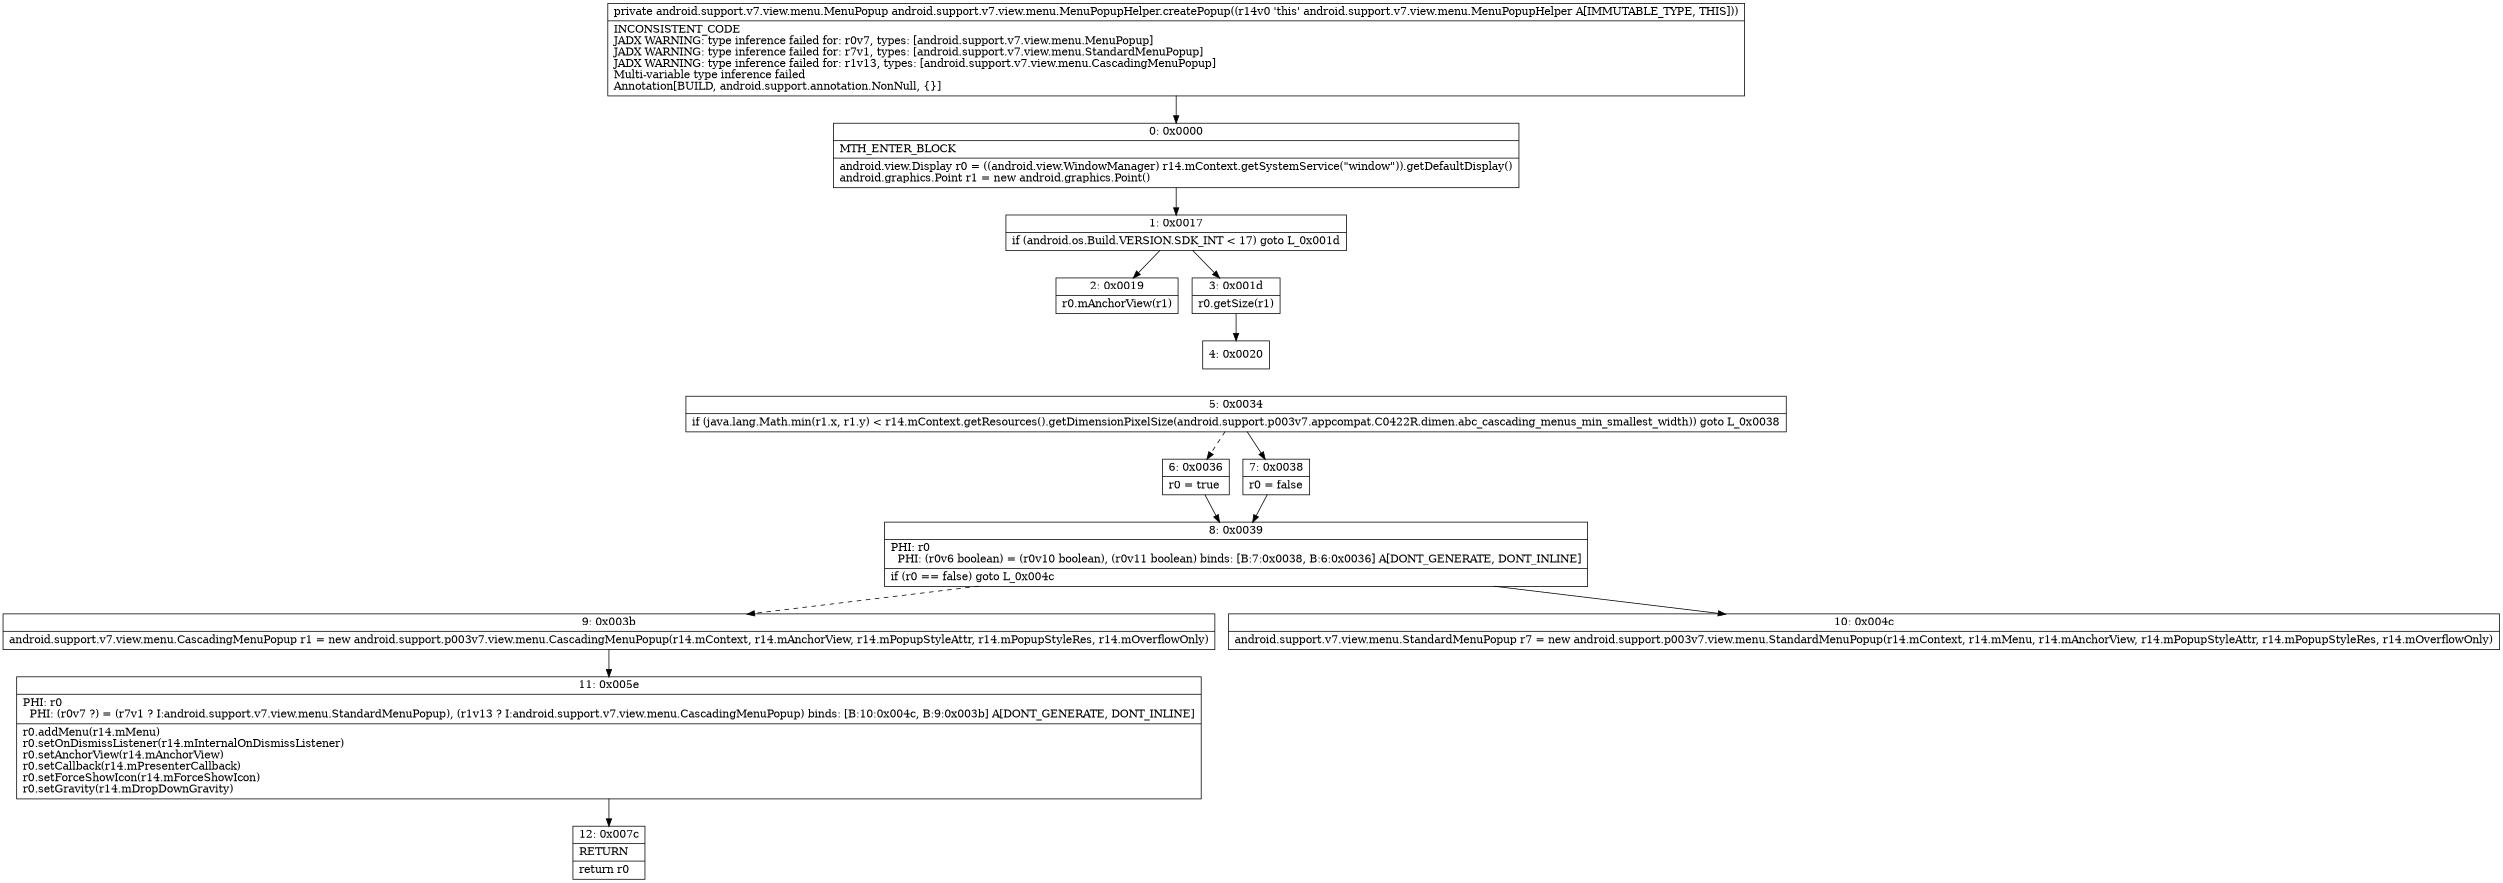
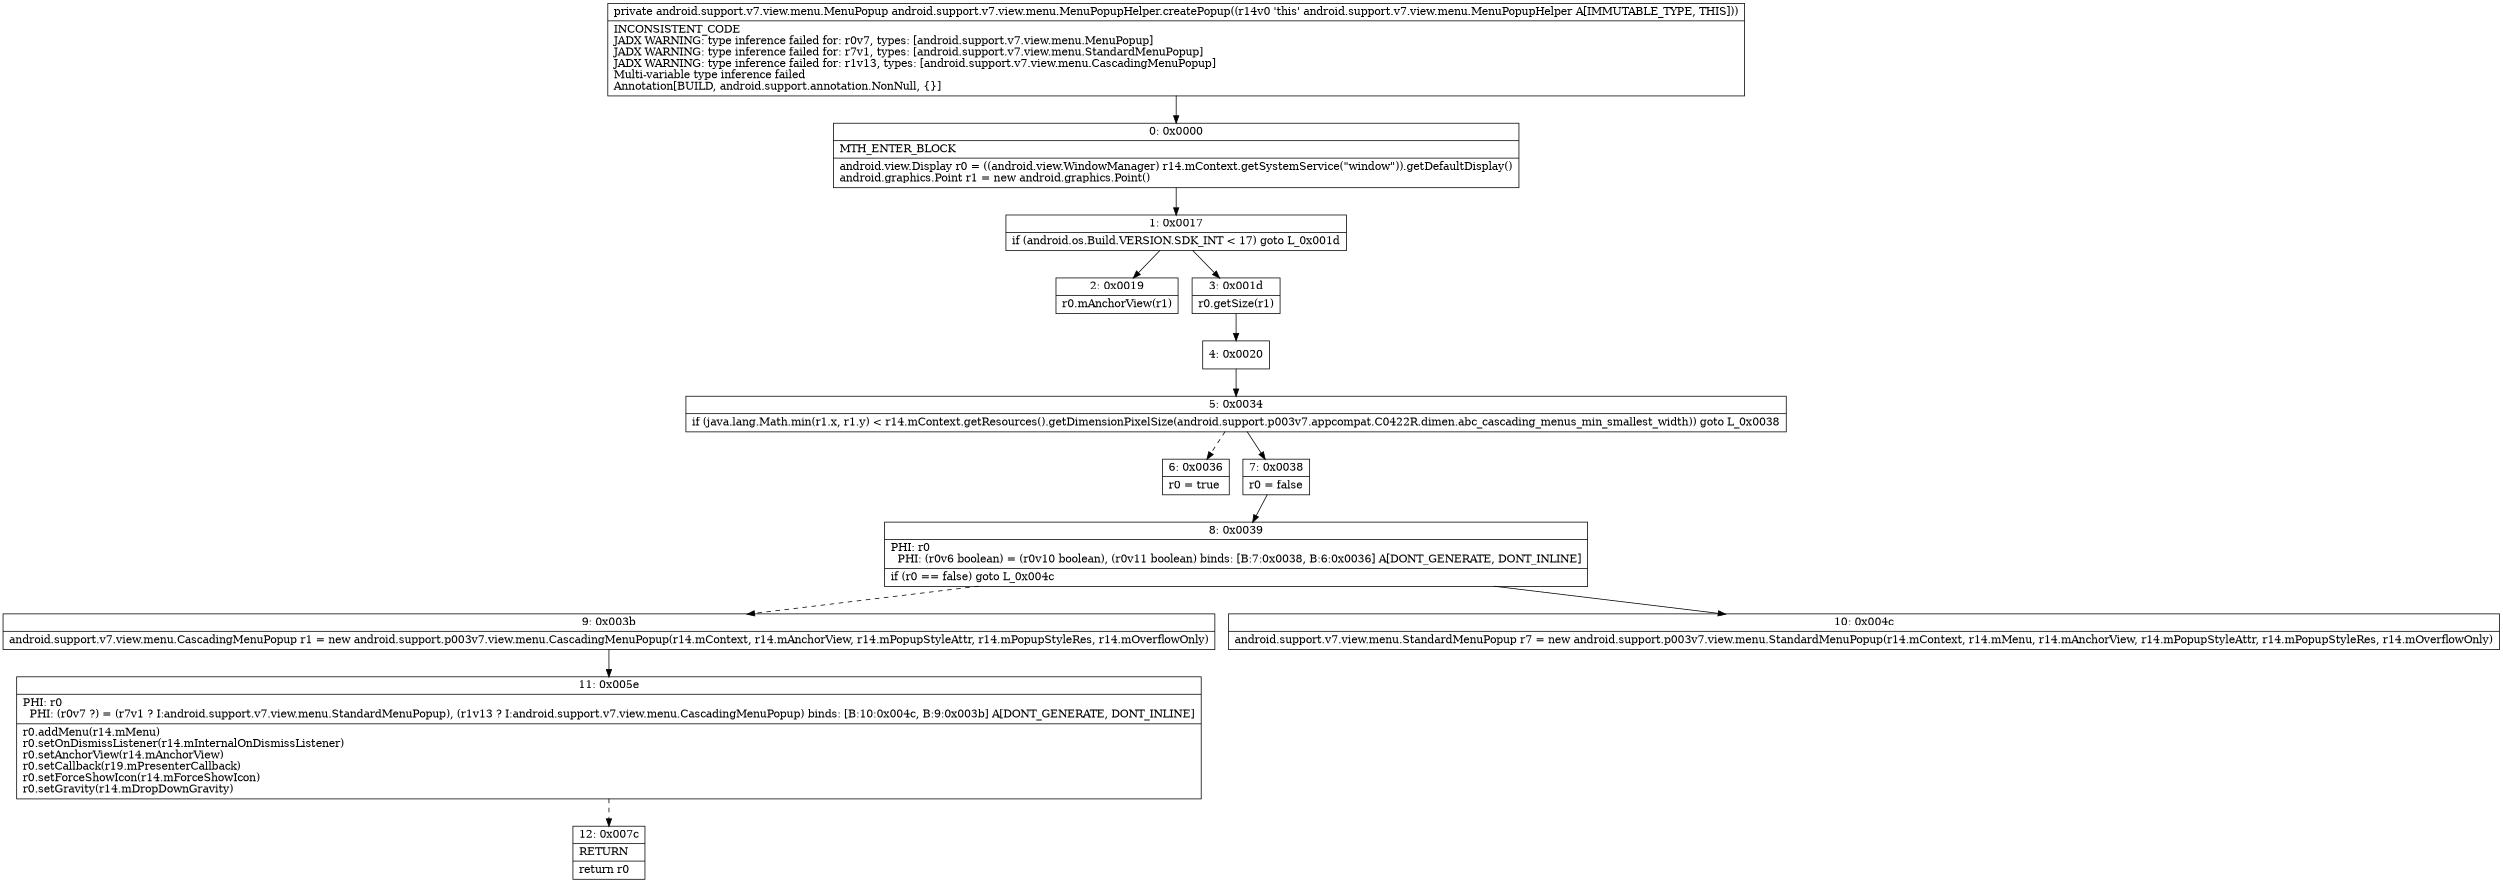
edge "4: 0x0020" -> "5: 0x0034": added
edge "6: 0x0036" -> "8: 0x0039": removed
node "11: 0x005e": text "r0.setCallback(r14.mPresenterCallback)" -> "r0.setCallback(r19.mPresenterCallback)"
edge "11: 0x005e" -> "12: 0x007c": style solid -> dashed
